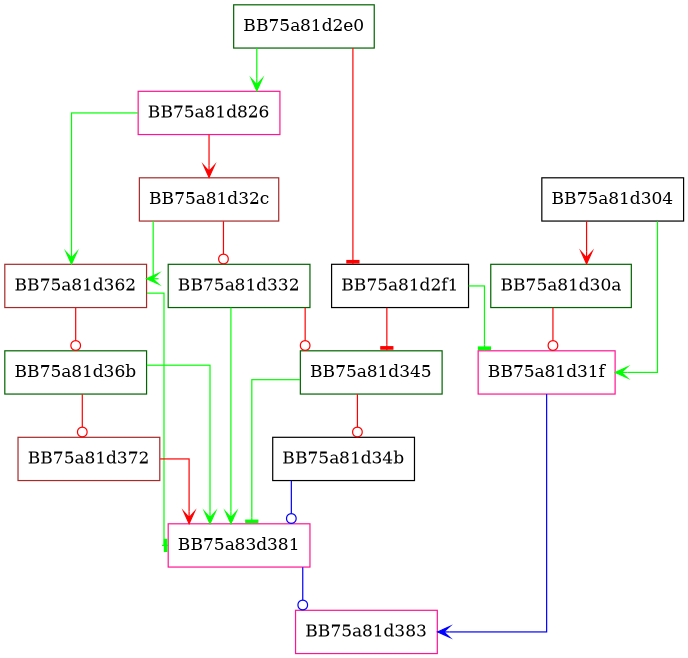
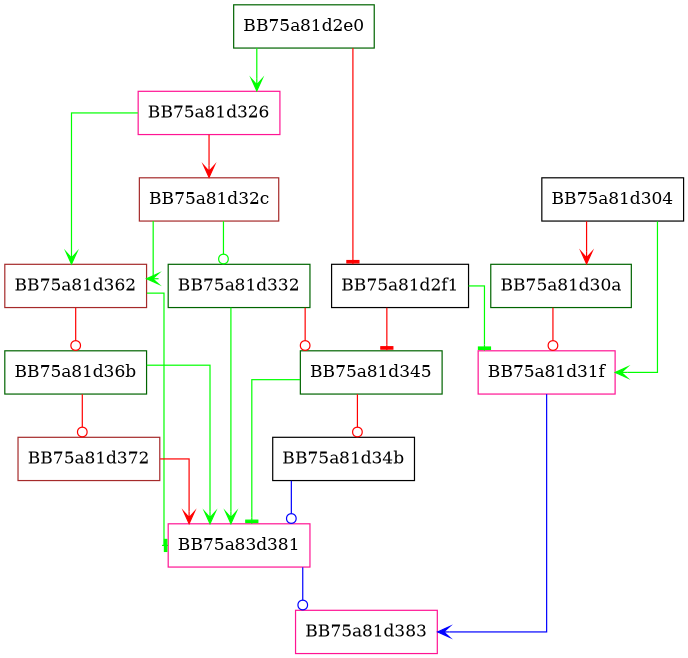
node "BB75a81d826": label "BB75a81d826" -> "BB75a81d326"
edge "BB75a81d32c" -> "BB75a81d332": color red -> green
